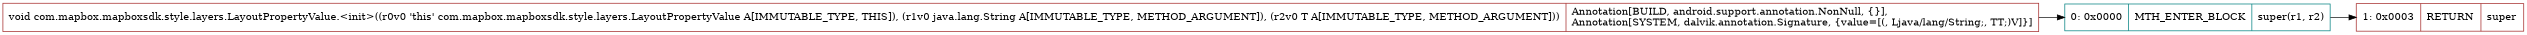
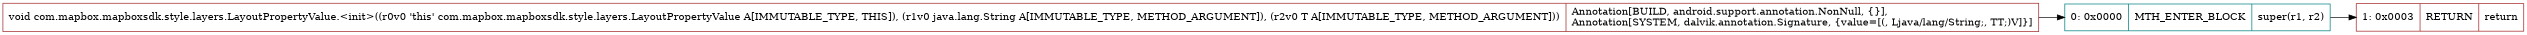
node "1: 0x0003": text "super" -> "return"
